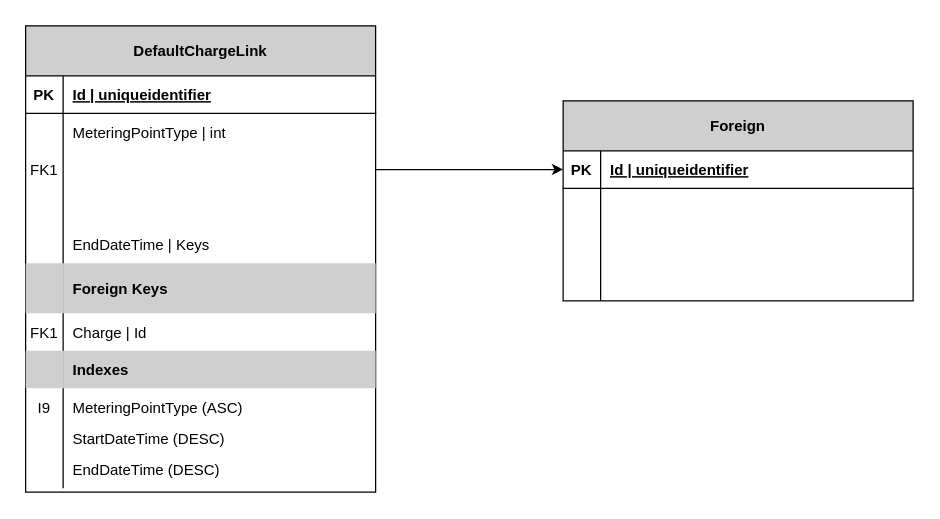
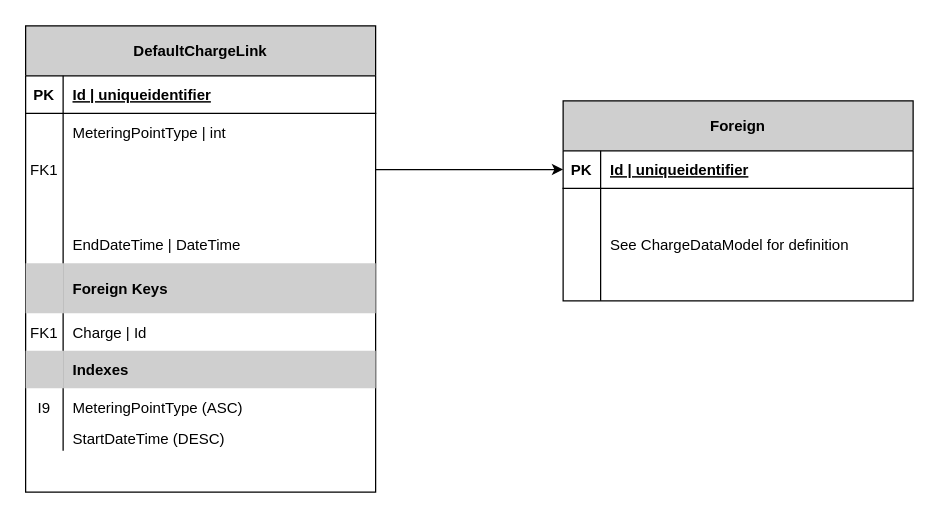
node "See ChargeDataModel for definition": added
node "EndDateTime | Keys": label "EndDateTime | Keys" -> "EndDateTime | DateTime"
node "EndDateTime (DESC)": removed
